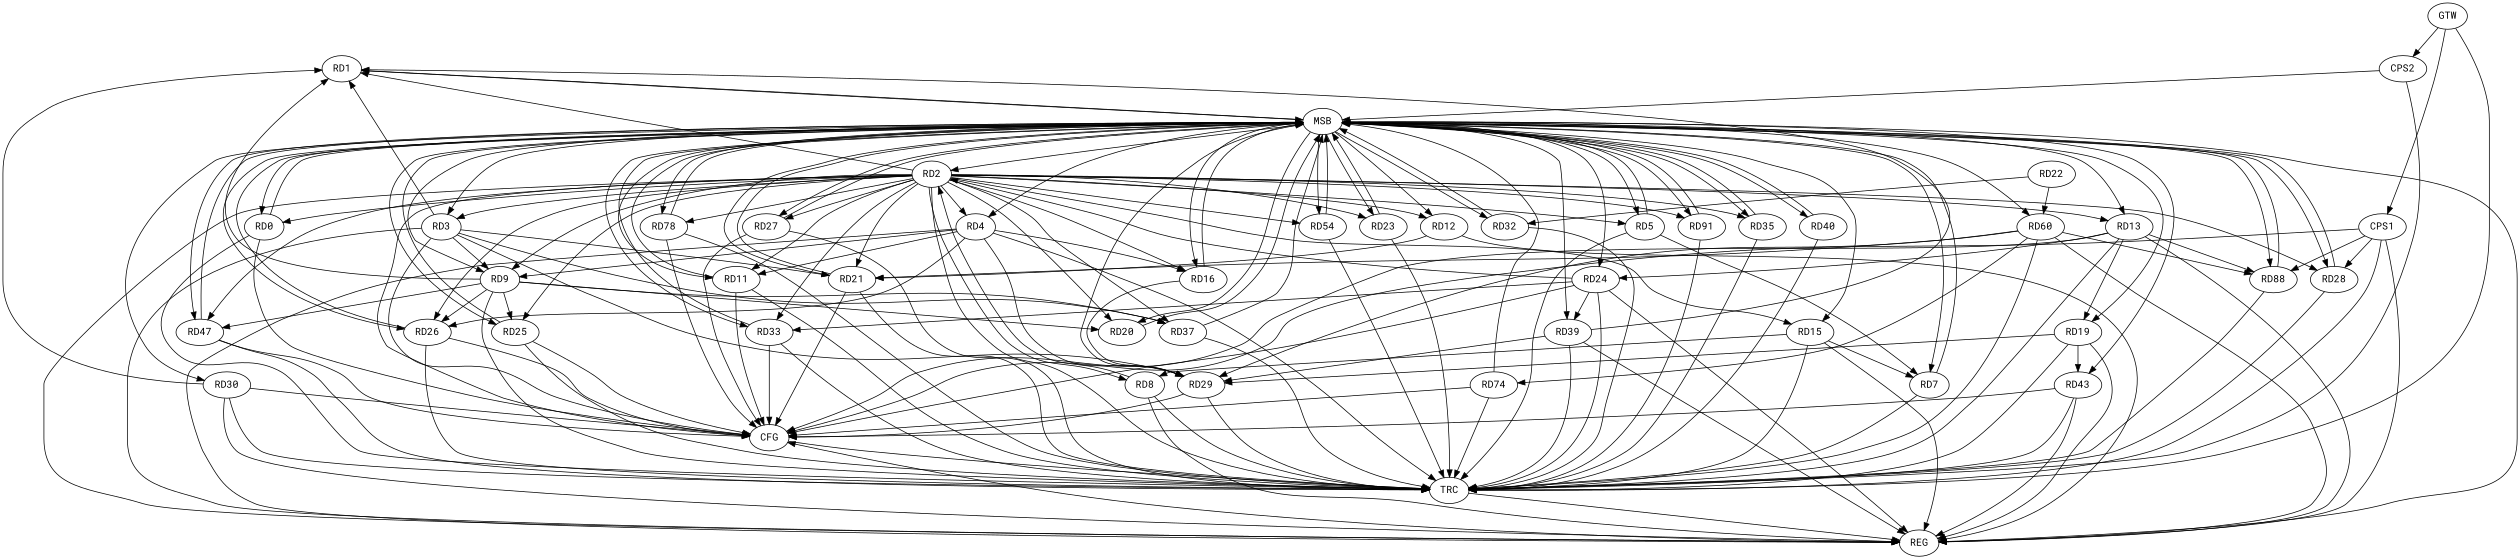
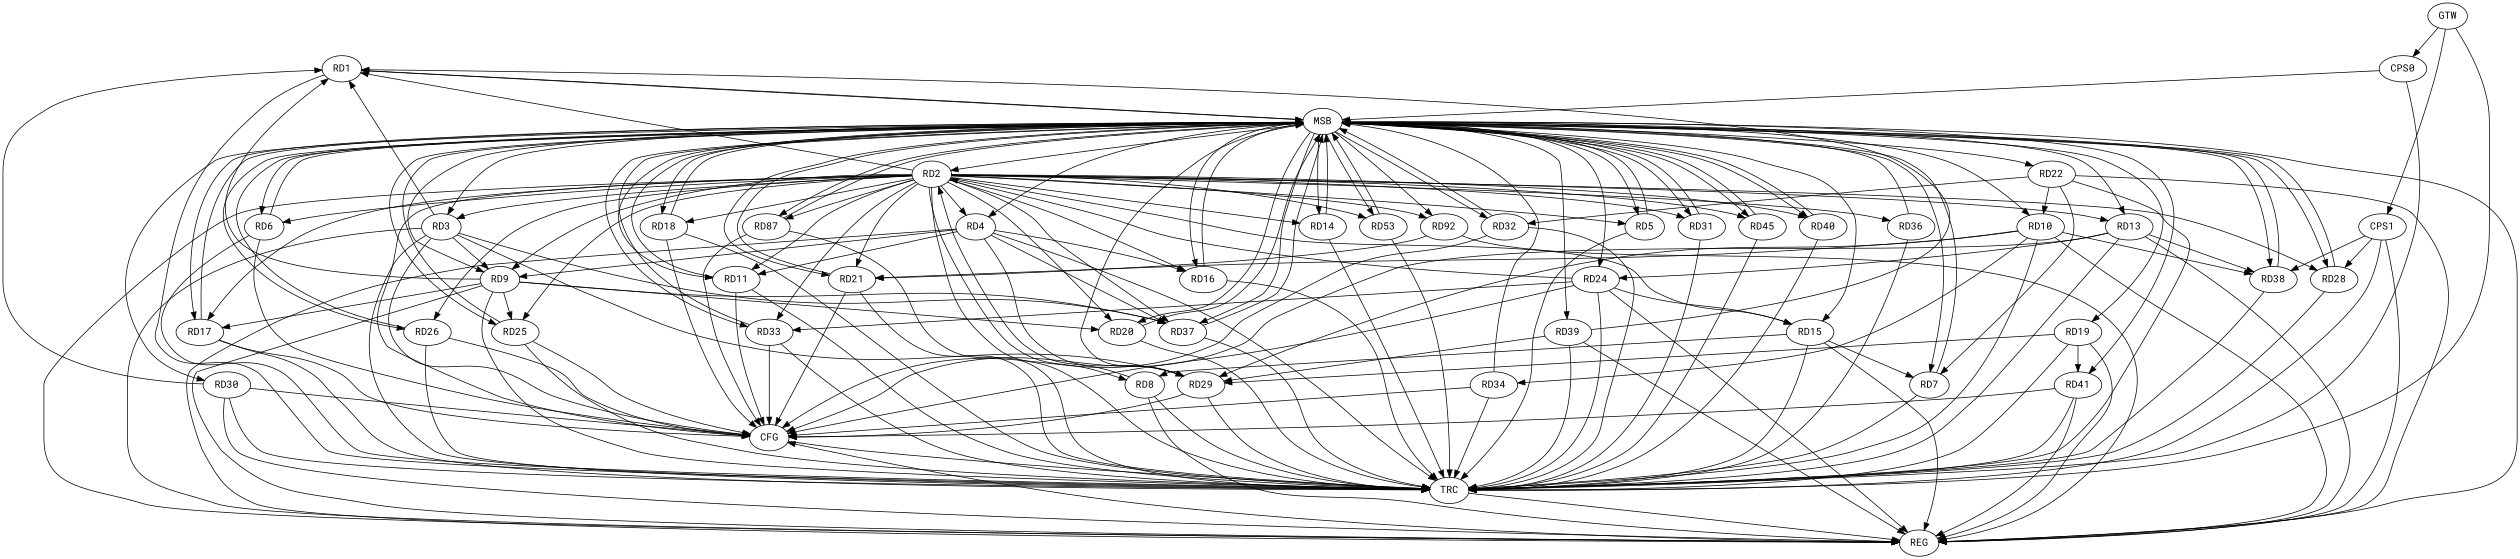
node "CPS2": label "CPS2" -> "CPS0"
edge "MSB" -> "RD22": added
edge "RD2" -> "RD40": added
node "RD0": label "RD0" -> "RD6"
node "RD78": label "RD78" -> "RD18"
node "RD27": label "RD27" -> "RD87"
node "RD54": label "RD54" -> "RD14"
node "RD23": label "RD23" -> "RD53"
node "RD12": label "RD12" -> "RD92"
node "RD91": label "RD91" -> "RD31"
node "RD35": label "RD35" -> "RD45"
node "RD36": added
node "RD60": label "RD60" -> "RD10"
edge "MSB" -> "RD37": added
edge "RD3" -> "RD21": now "RD3" -> "TRC"
edge "RD13" -> "RD19": removed
node "RD88": label "RD88" -> "RD38"
edge "CPS1" -> "CFG": now "RD32" -> "CFG"
edge "RD5" -> "RD7": now "RD22" -> "RD7"
edge "RD9" -> "RD26": now "RD9" -> "REG"
edge "RD24" -> "RD39": now "RD24" -> "RD15"
edge "RD4" -> "RD26": now "RD4" -> "RD37"
edge "RD16" -> "RD29": now "RD16" -> "TRC"
node "RD47": label "RD47" -> "RD17"
node "RD74": label "RD74" -> "RD34"
node "RD43": label "RD43" -> "RD41"
edge "RD22" -> "REG": added
edge "RD20" -> "TRC": added
edge "RD22" -> "TRC": added
edge "RD1" -> "TRC": added
